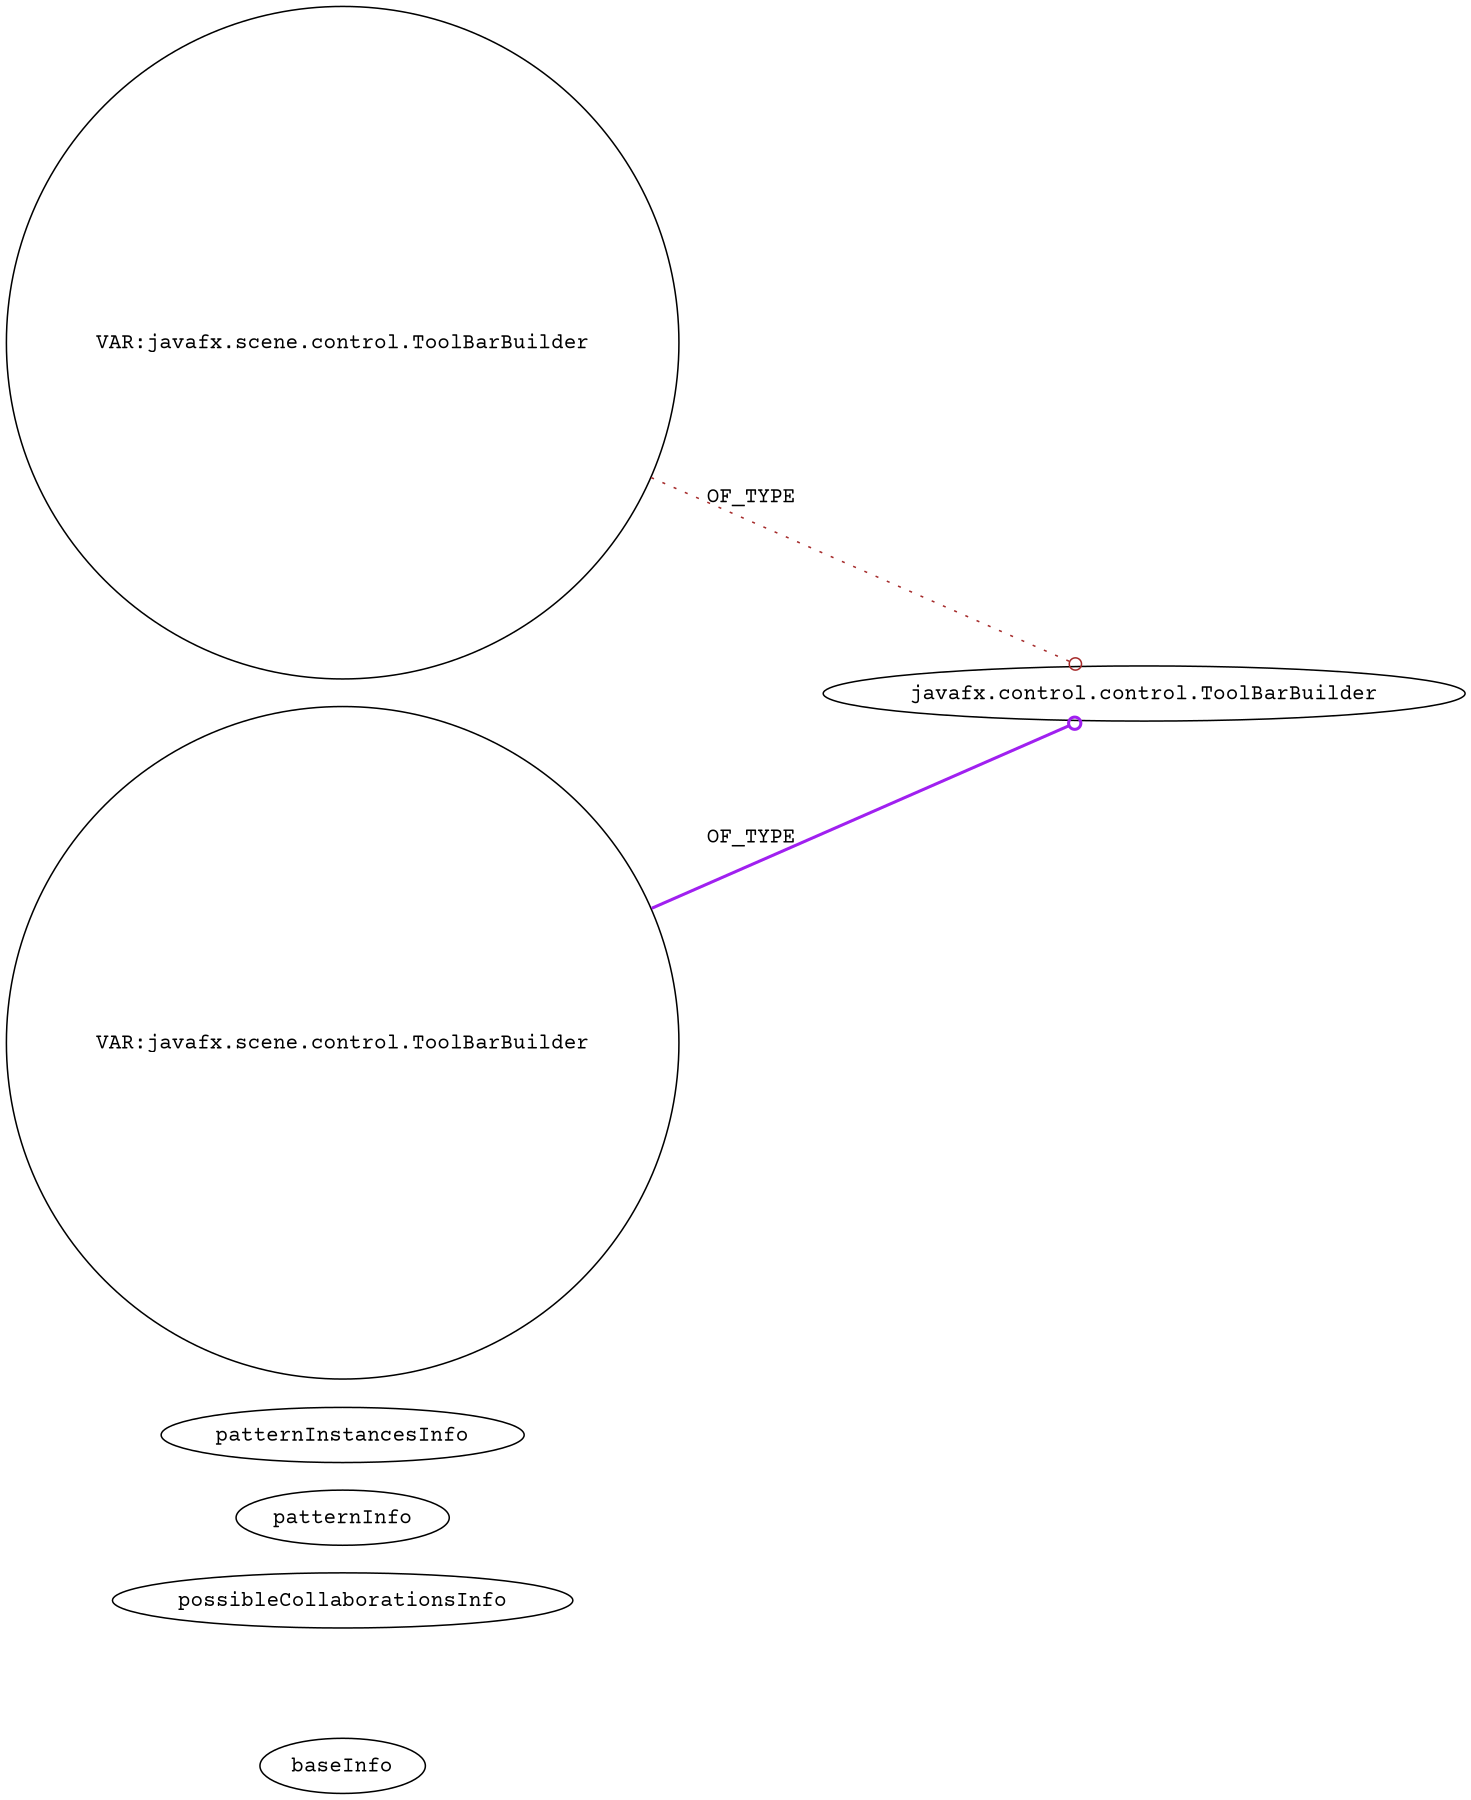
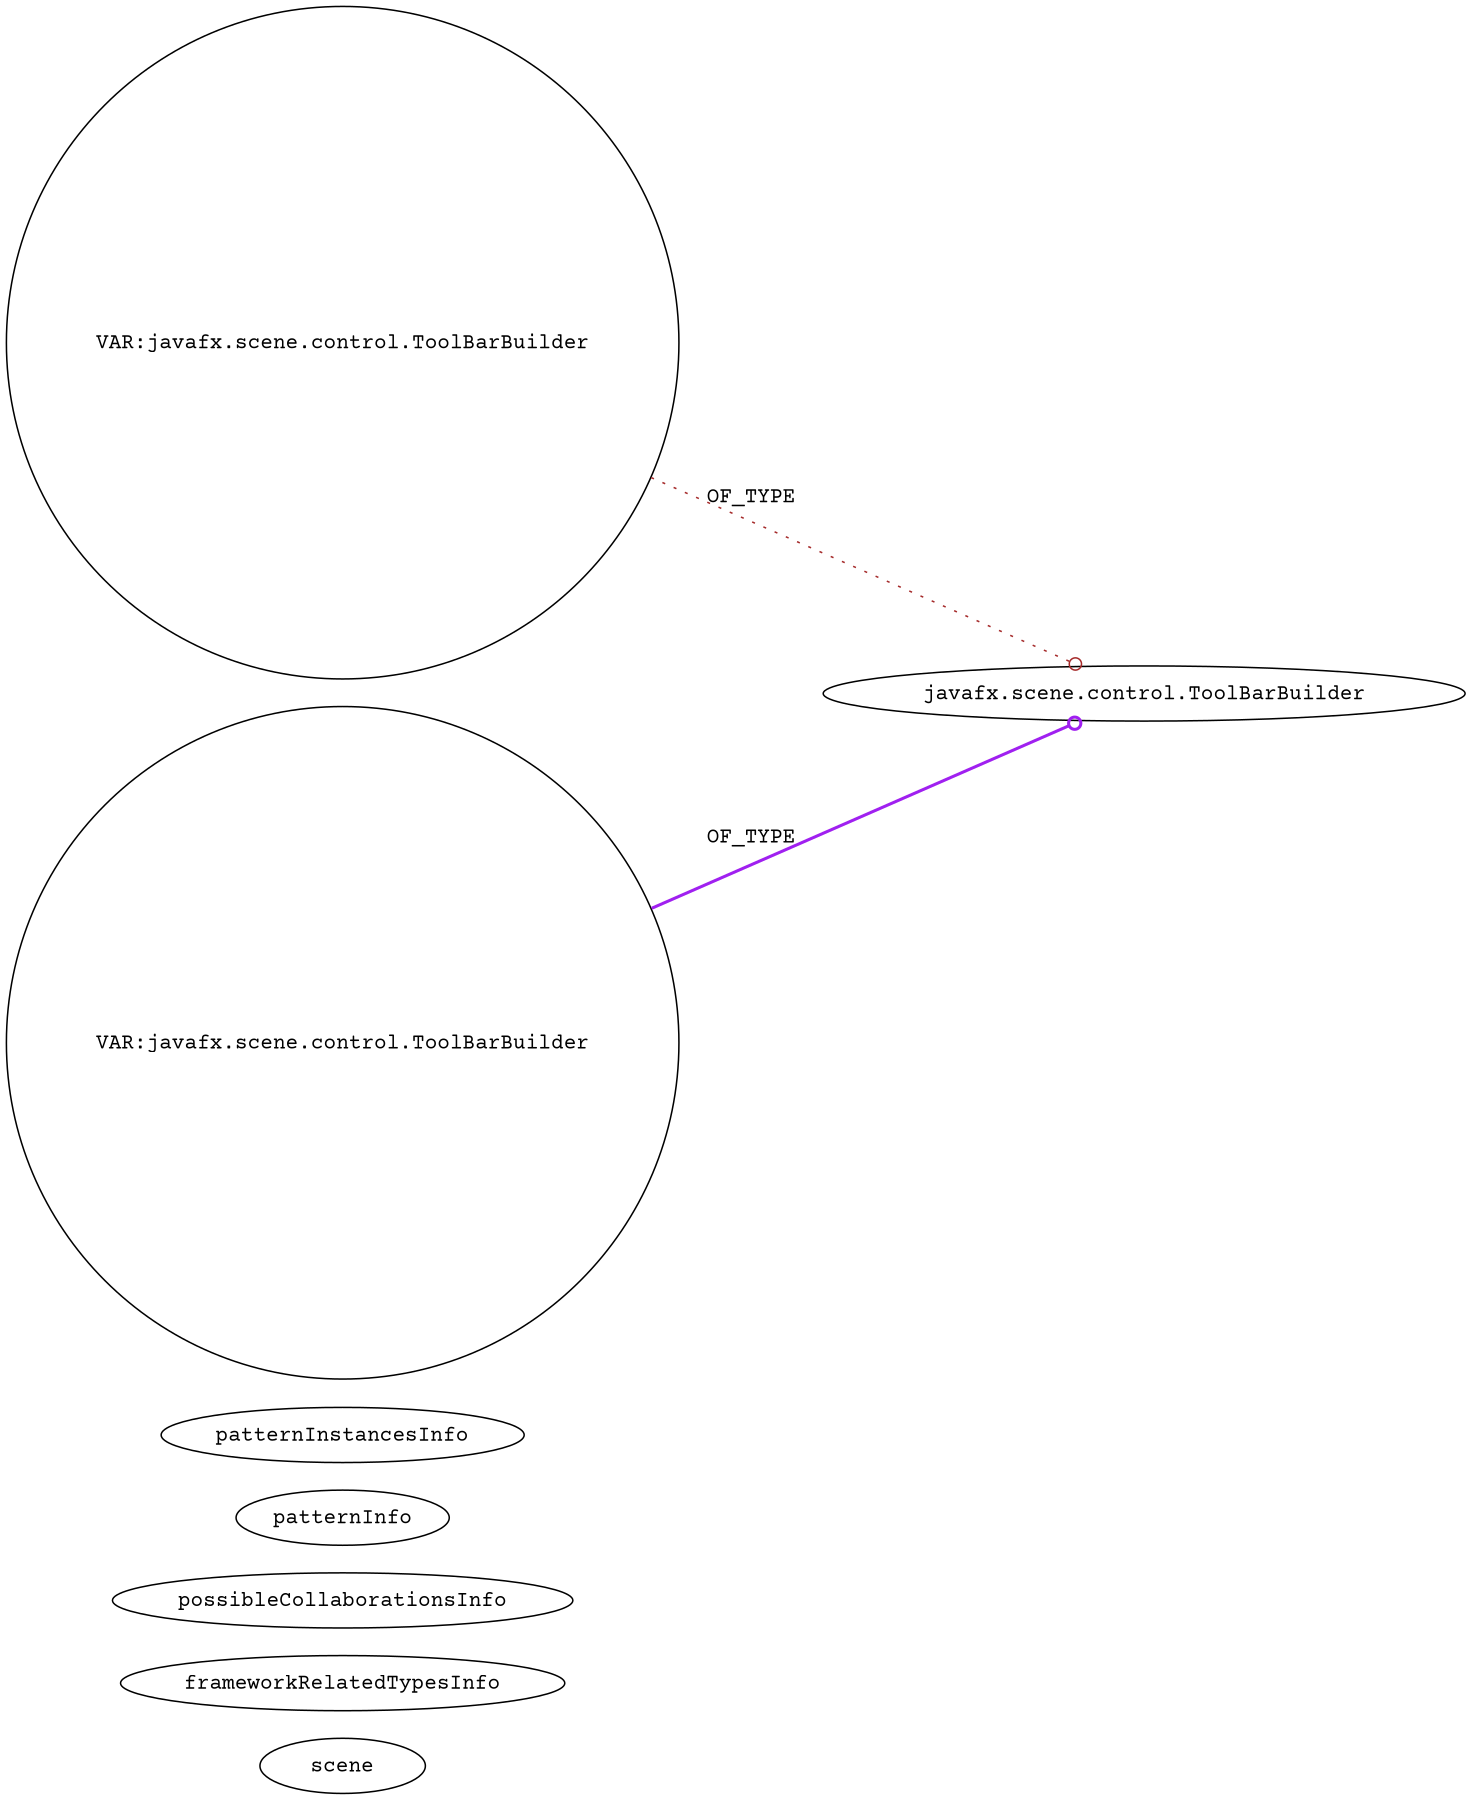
node "javafx.control.control.ToolBarBuilder": label "javafx.control.control.ToolBarBuilder" -> "javafx.scene.control.ToolBarBuilder"
node "frameworkRelatedTypesInfo": added
node "baseInfo": label "baseInfo" -> "scene"
